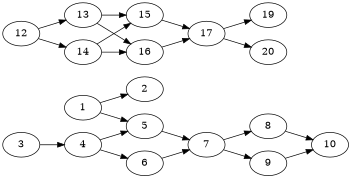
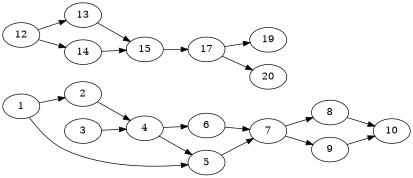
node "16": removed
edge "2" -> "4": added
